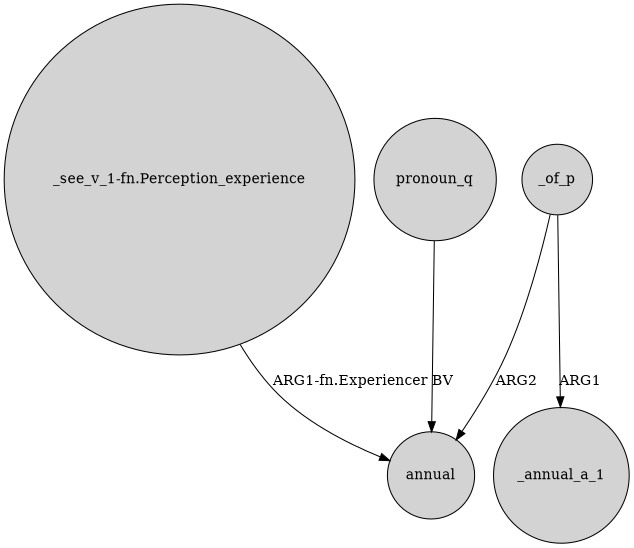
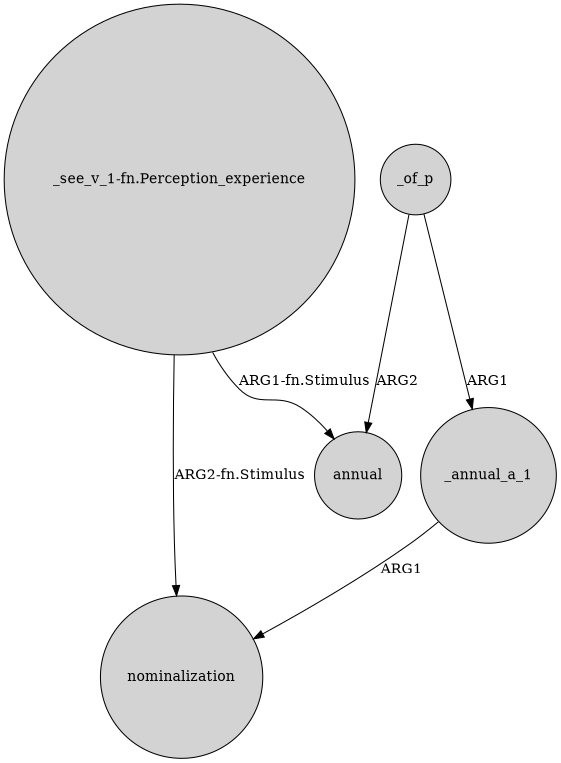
node "pronoun_q": removed
edge "_see_v_1-fn.Perception_experience" -> "annual": label "ARG1-fn.Experiencer" -> "ARG1-fn.Stimulus"
node "nominalization": added
